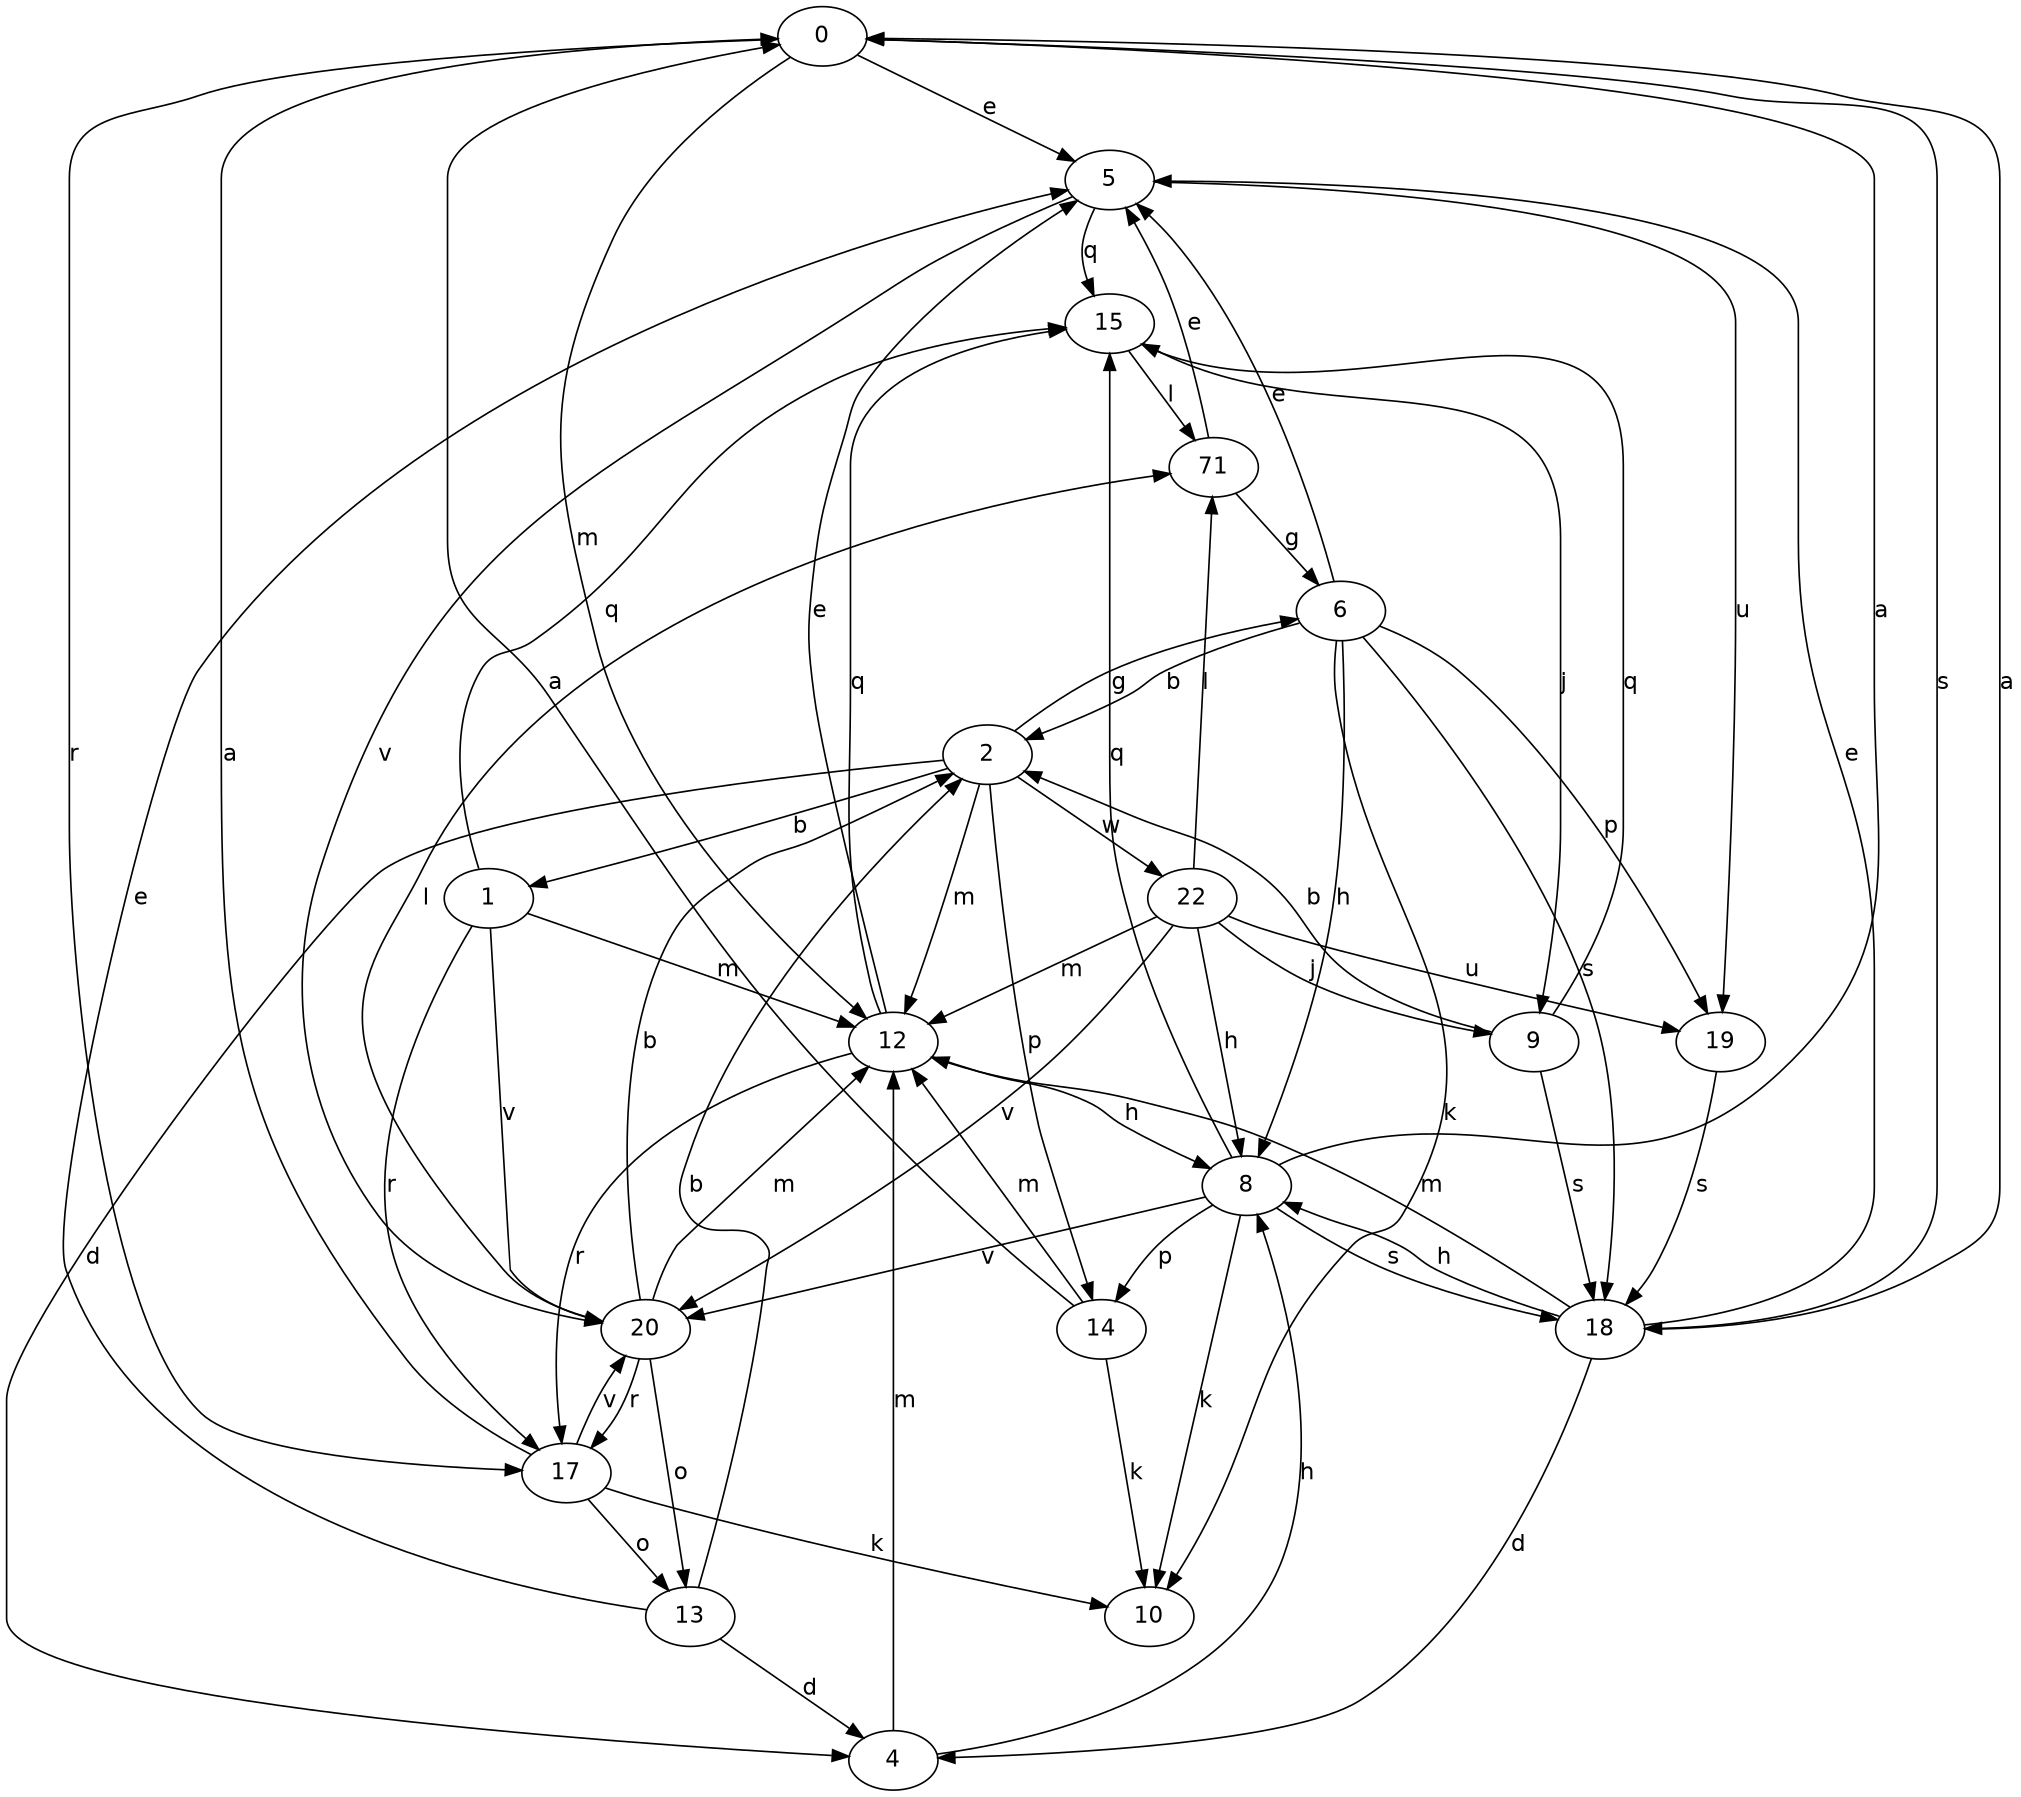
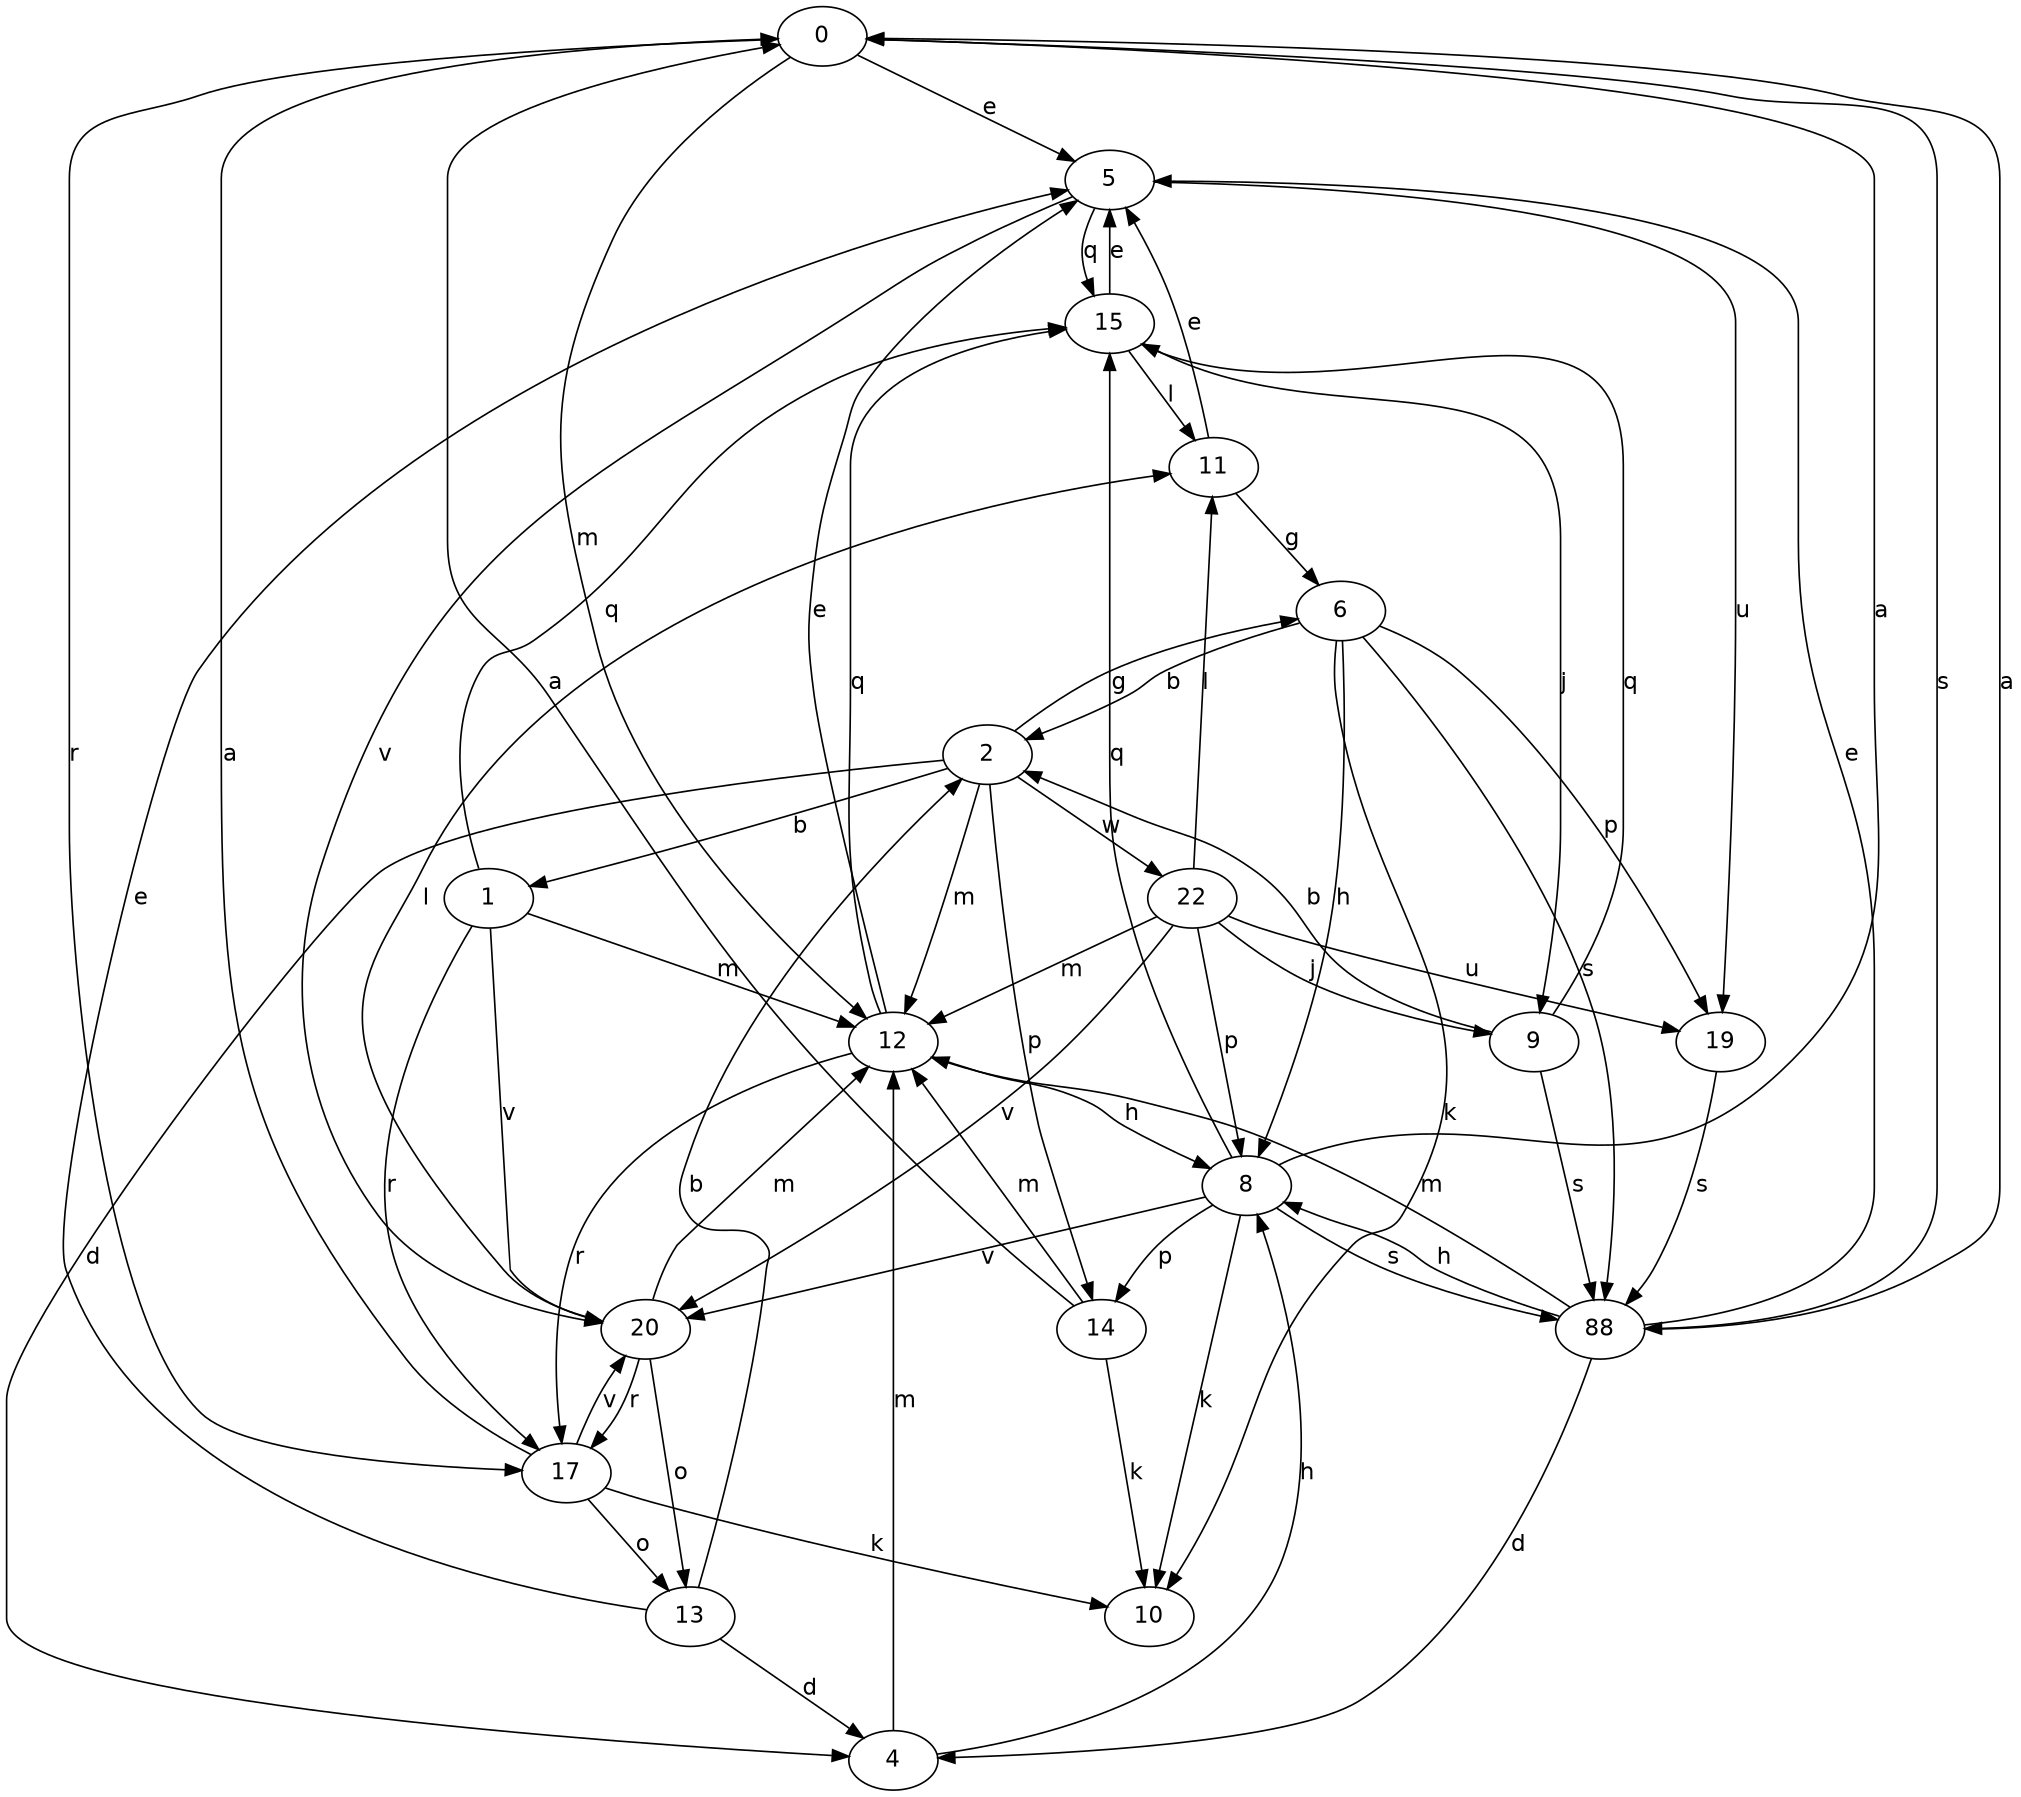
edge "6" -> "5": now "15" -> "5"
node "71": label "71" -> "11"
edge "20" -> "2": removed, label "b"
edge "22" -> "8": label "h" -> "p"
node "18": label "18" -> "88"
